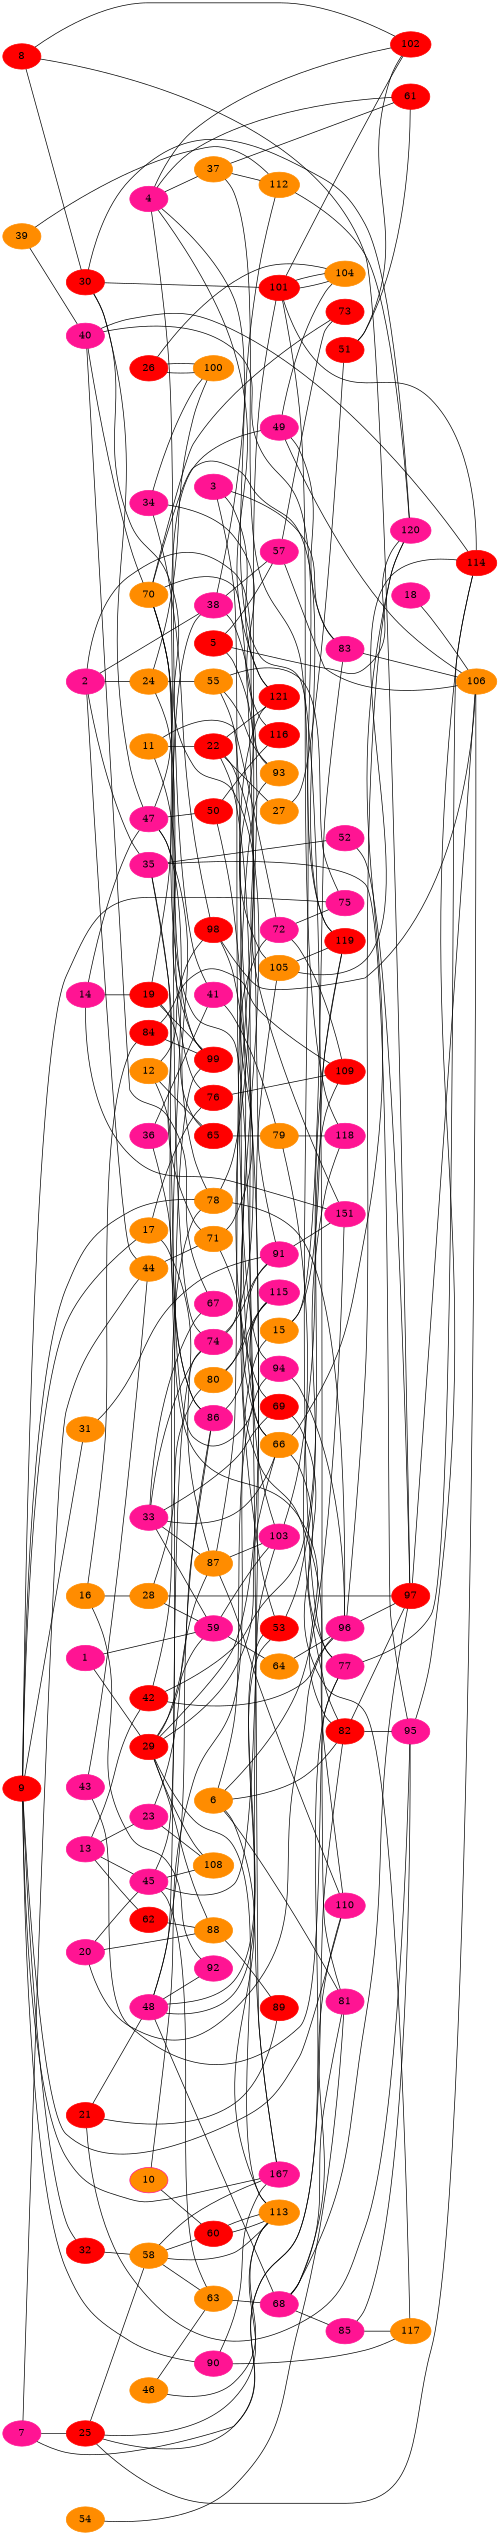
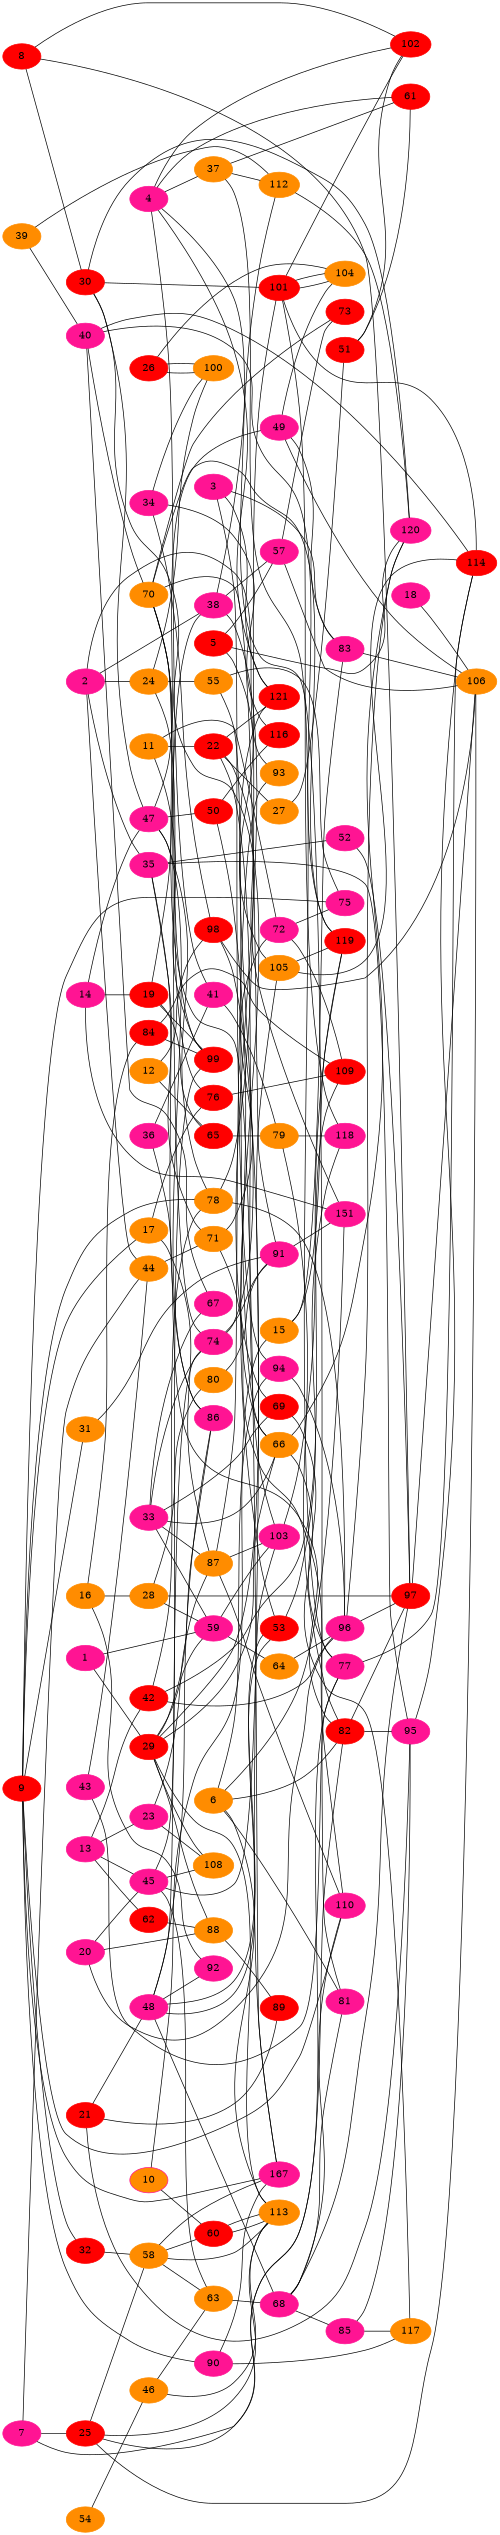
edge "55" -- "93": removed
node "115": removed
edge "81" -- "54": now "46" -- "54"
